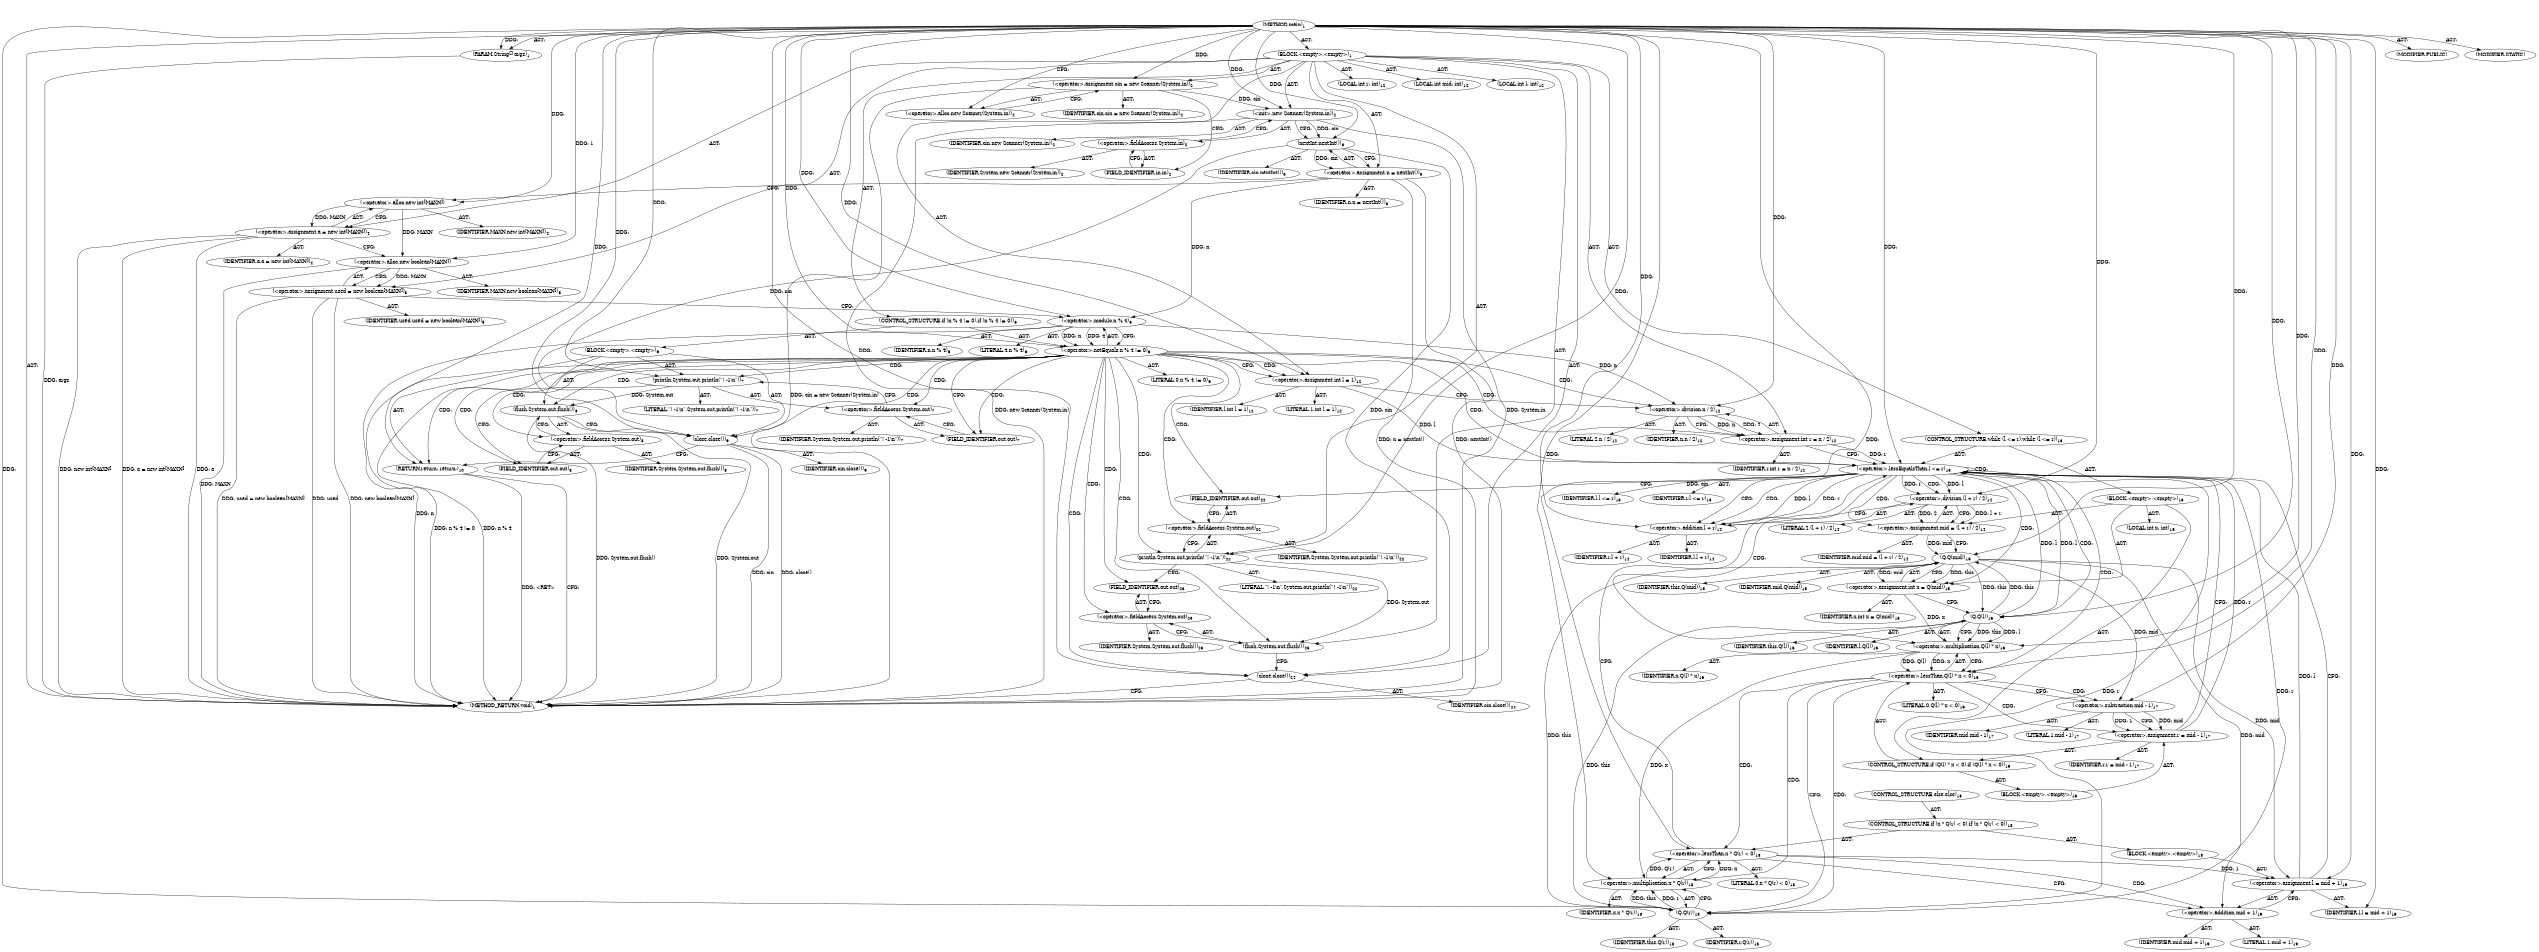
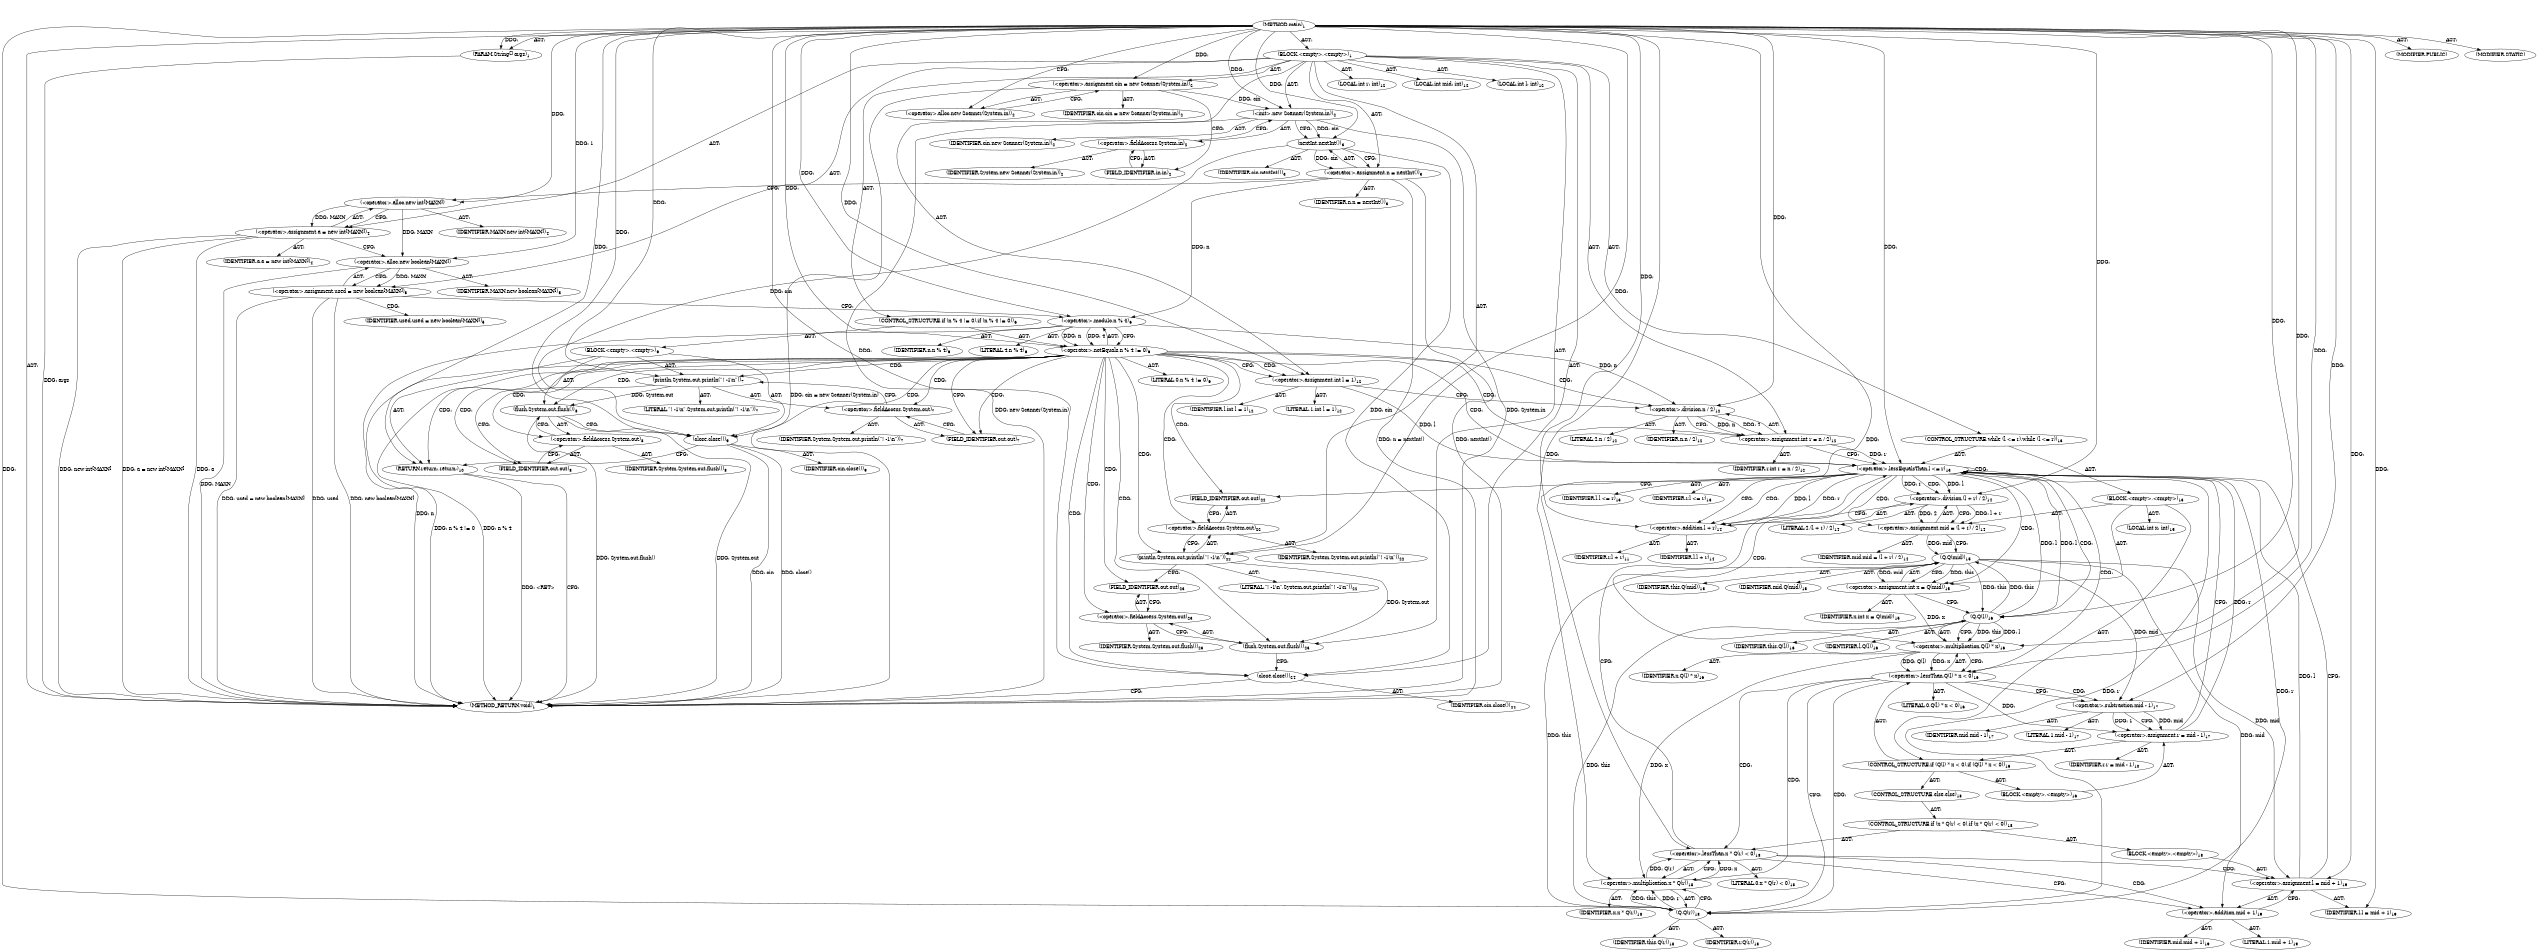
edge "(METHOD,main)" -> "(Q,Q(mid))": removed, label "DDG:"
edge "(<operator>.assignment,used = new boolean[MAXN])" -> "(IDENTIFIER,used,used = new boolean[MAXN])": label "AST: " -> "CDG: "
edge "(<operator>.lessEqualsThan,l <= r)" -> "(IDENTIFIER,l,l <= r)": label "DDG: cin" -> "AST: "
node "(IDENTIFIER,r,l + r)": text "14" -> "11"
edge "(<operator>.lessThan,Q(l) * x < 0)" -> "(<operator>.assignment,r = mid - 1)": label "CDG: " -> "DDG: "
node "(IDENTIFIER,r,r = mid - 1)": text "17" -> "10"
edge "(CONTROL_STRUCTURE,if (Q(l) * x < 0),if (Q(l) * x < 0))" -> "(CONTROL_STRUCTURE,else,else)": added, label "AST:"
edge "(<operator>.lessThan,x * Q(r) < 0)" -> "(<operator>.assignment,l = mid + 1)": label "DDG: 1" -> "CDG: "
